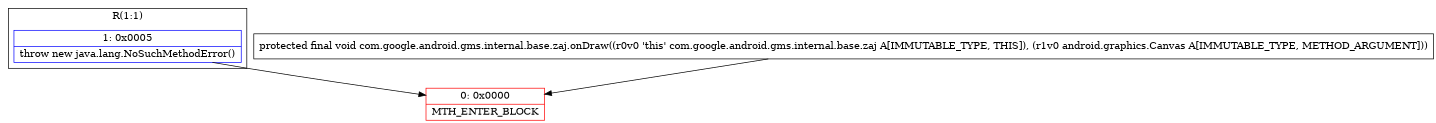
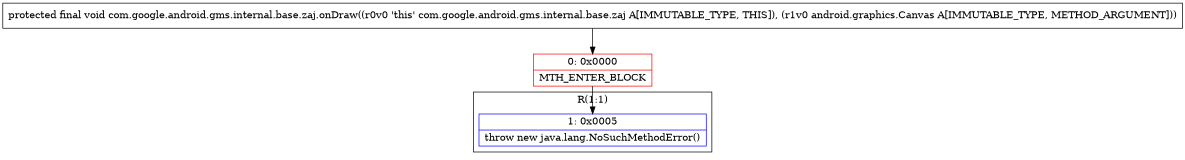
edge "1: 0x0005" -> "0: 0x0000": reversed
